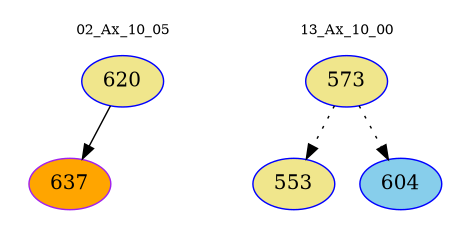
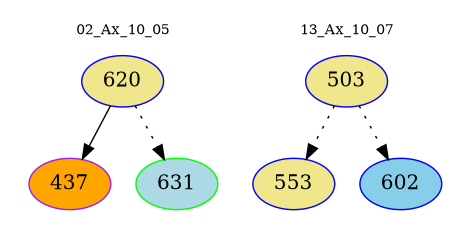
cluster "13_Ax_10_00": label "13_Ax_10_00" -> "13_Ax_10_07"
node "573": label "573" -> "503"
node "637": label "637" -> "437"
node "631": added
node "604": label "604" -> "602"
